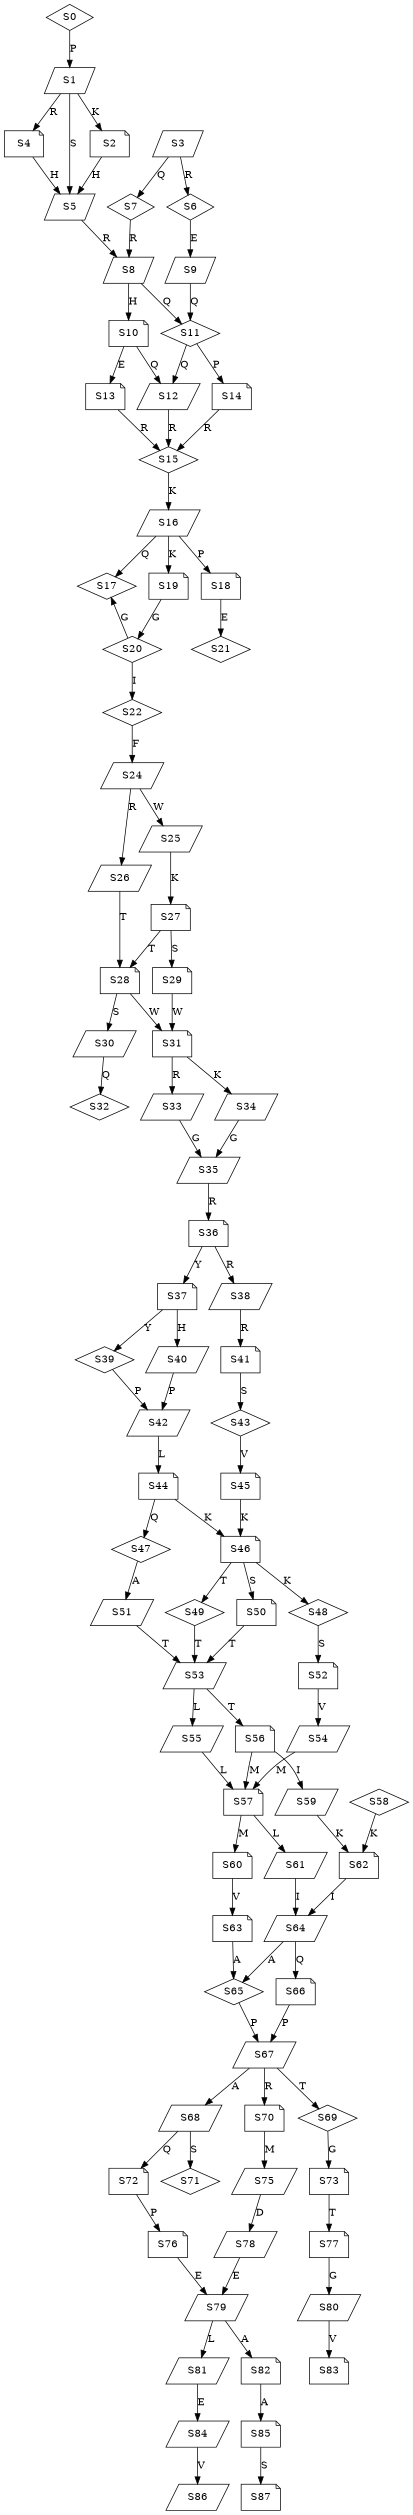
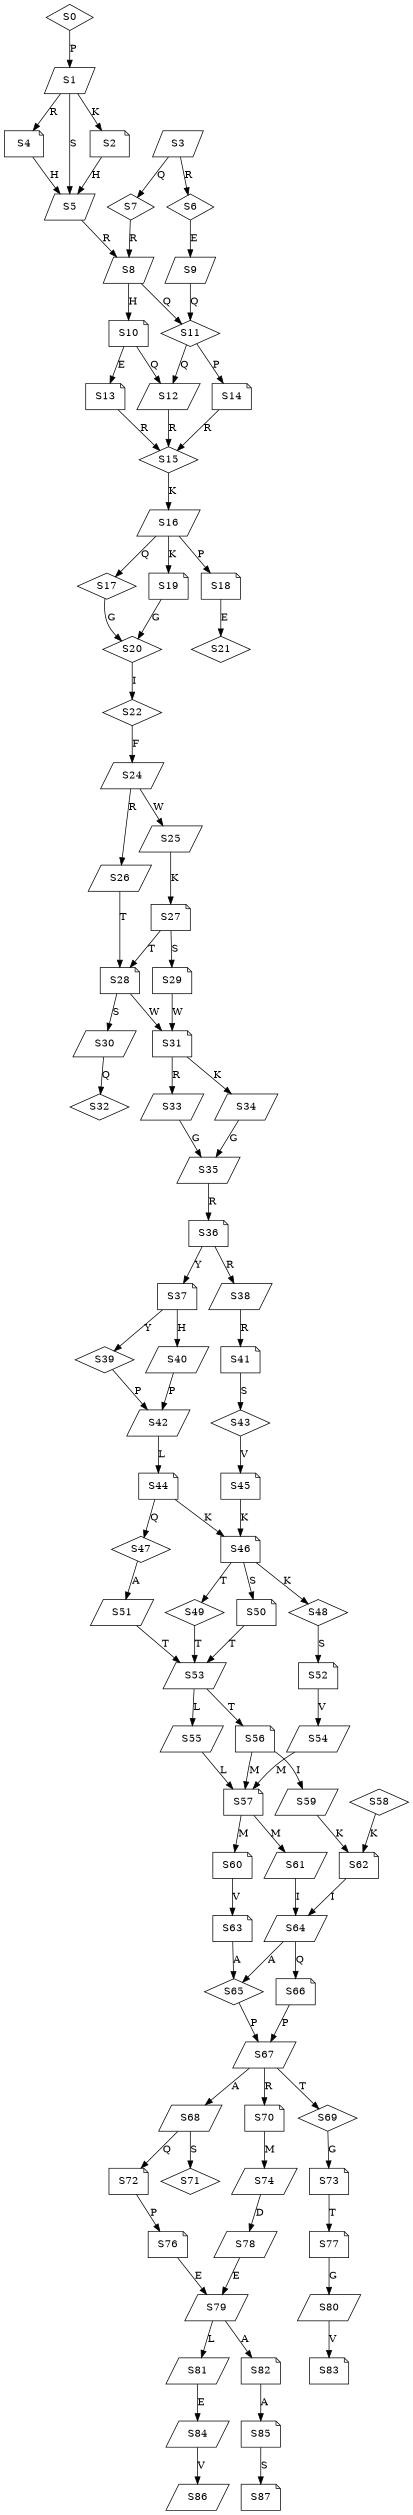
edge "S20" -> "S17": reversed
edge "S57" -> "S61": label "L" -> "M"
node "S75": label "S75" -> "S74"
